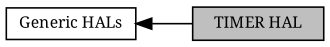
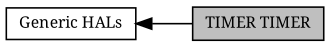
node "TIMER HAL": label "TIMER HAL" -> "TIMER TIMER"
